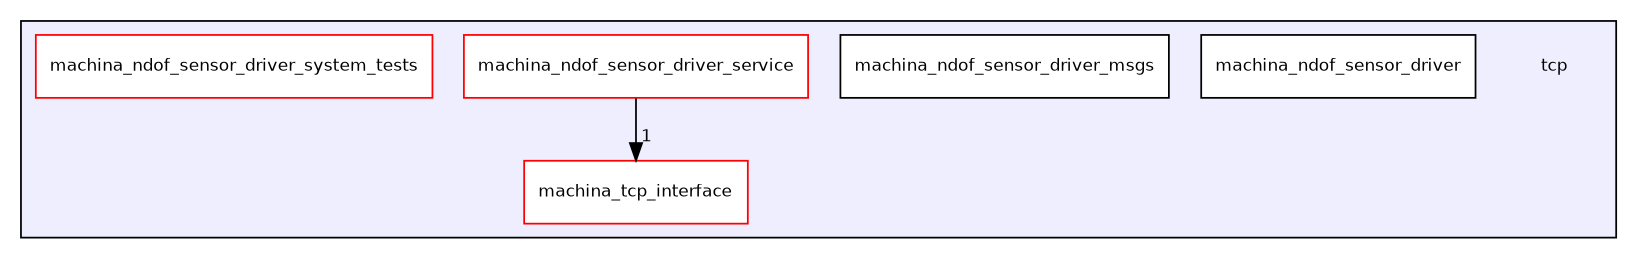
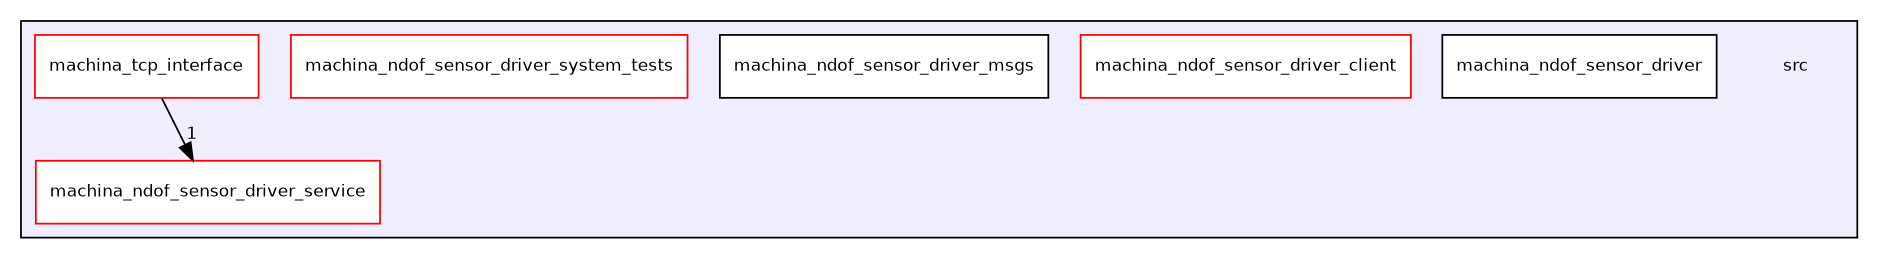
node "machina_ndof_sensor_driver_client": added
node "tcp": label "tcp" -> "src"
edge "machina_ndof_sensor_driver_service" -> "machina_tcp_interface": reversed
